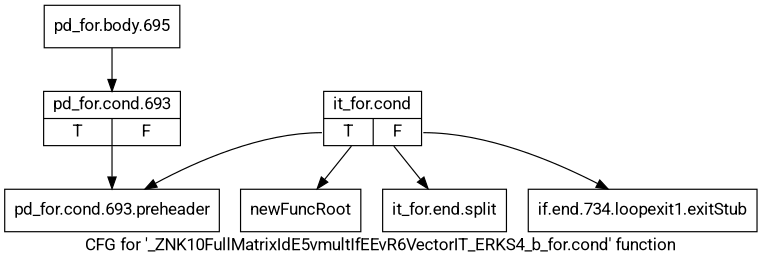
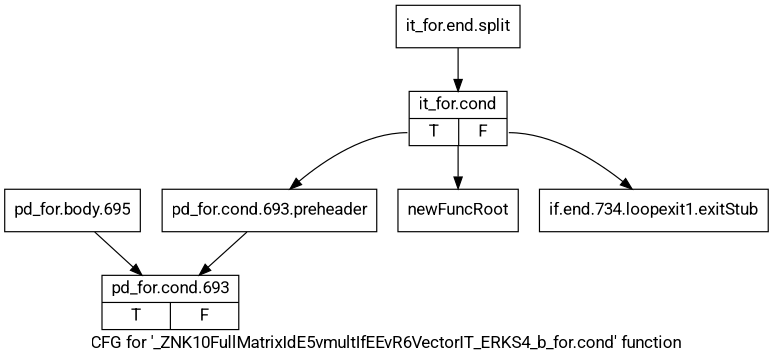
edge "pd_for.cond.693" -> "pd_for.cond.693.preheader": reversed
edge "it_for.cond" -> "it_for.end.split": reversed
